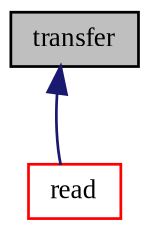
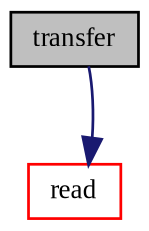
edge "read" -> "transfer": reversed
